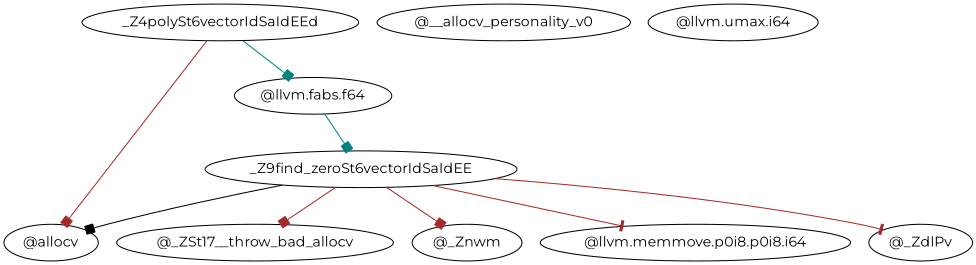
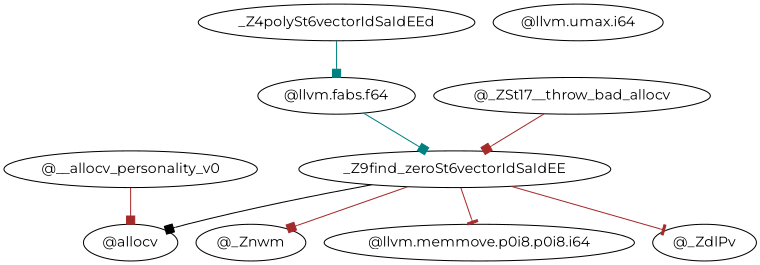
edge "_Z4polySt6vectorIdSaIdEEd" -> "@allocv": now "@__allocv_personality_v0" -> "@allocv"
edge "_Z9find_zeroSt6vectorIdSaIdEE" -> "@_ZSt17__throw_bad_allocv": reversed
